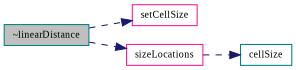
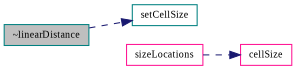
node "setCellSize": color deeppink -> teal
edge "~linearDistance" -> "sizeLocations": removed
node "cellSize": color teal -> deeppink
